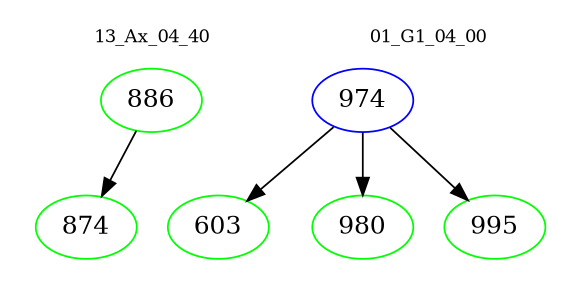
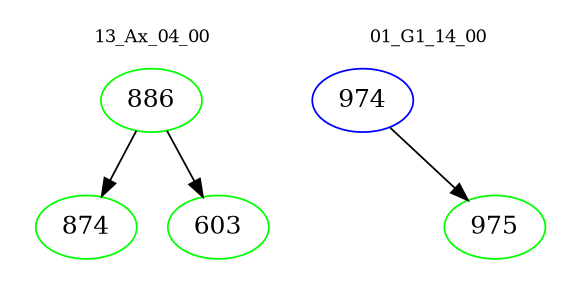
cluster "13_Ax_04_40": label "13_Ax_04_40" -> "13_Ax_04_00"
cluster "01_G1_04_00": label "01_G1_04_00" -> "01_G1_14_00"
edge "974" -> "603": now "886" -> "603"
node "980": removed
node "995": label "995" -> "975"
